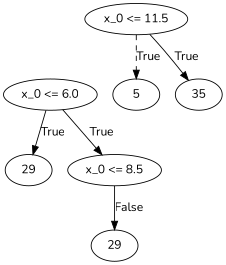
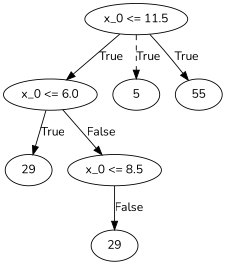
edge "x_0 <= 11.5" -> "x_0 <= 6.0": added, label "True"
node "35": label "35" -> "55"
edge "x_0 <= 6.0" -> "x_0 <= 8.5": label "True" -> "False"
